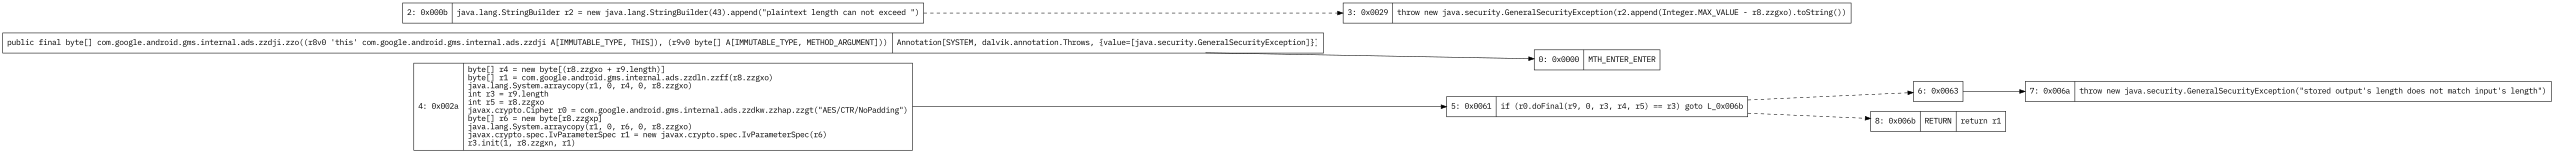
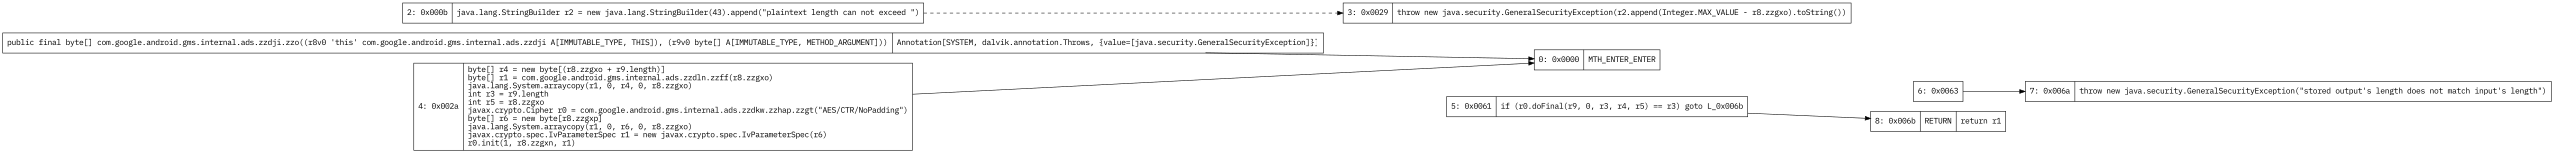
edge "5: 0x0061" -> "6: 0x0063": removed
edge "4: 0x002a" -> "5: 0x0061": now "4: 0x002a" -> "0: 0x0000"
edge "5: 0x0061" -> "8: 0x006b": style dashed -> solid
node "4: 0x002a": text "r3.init(1, r8.zzgxn, r1)" -> "r0.init(1, r8.zzgxn, r1)"
